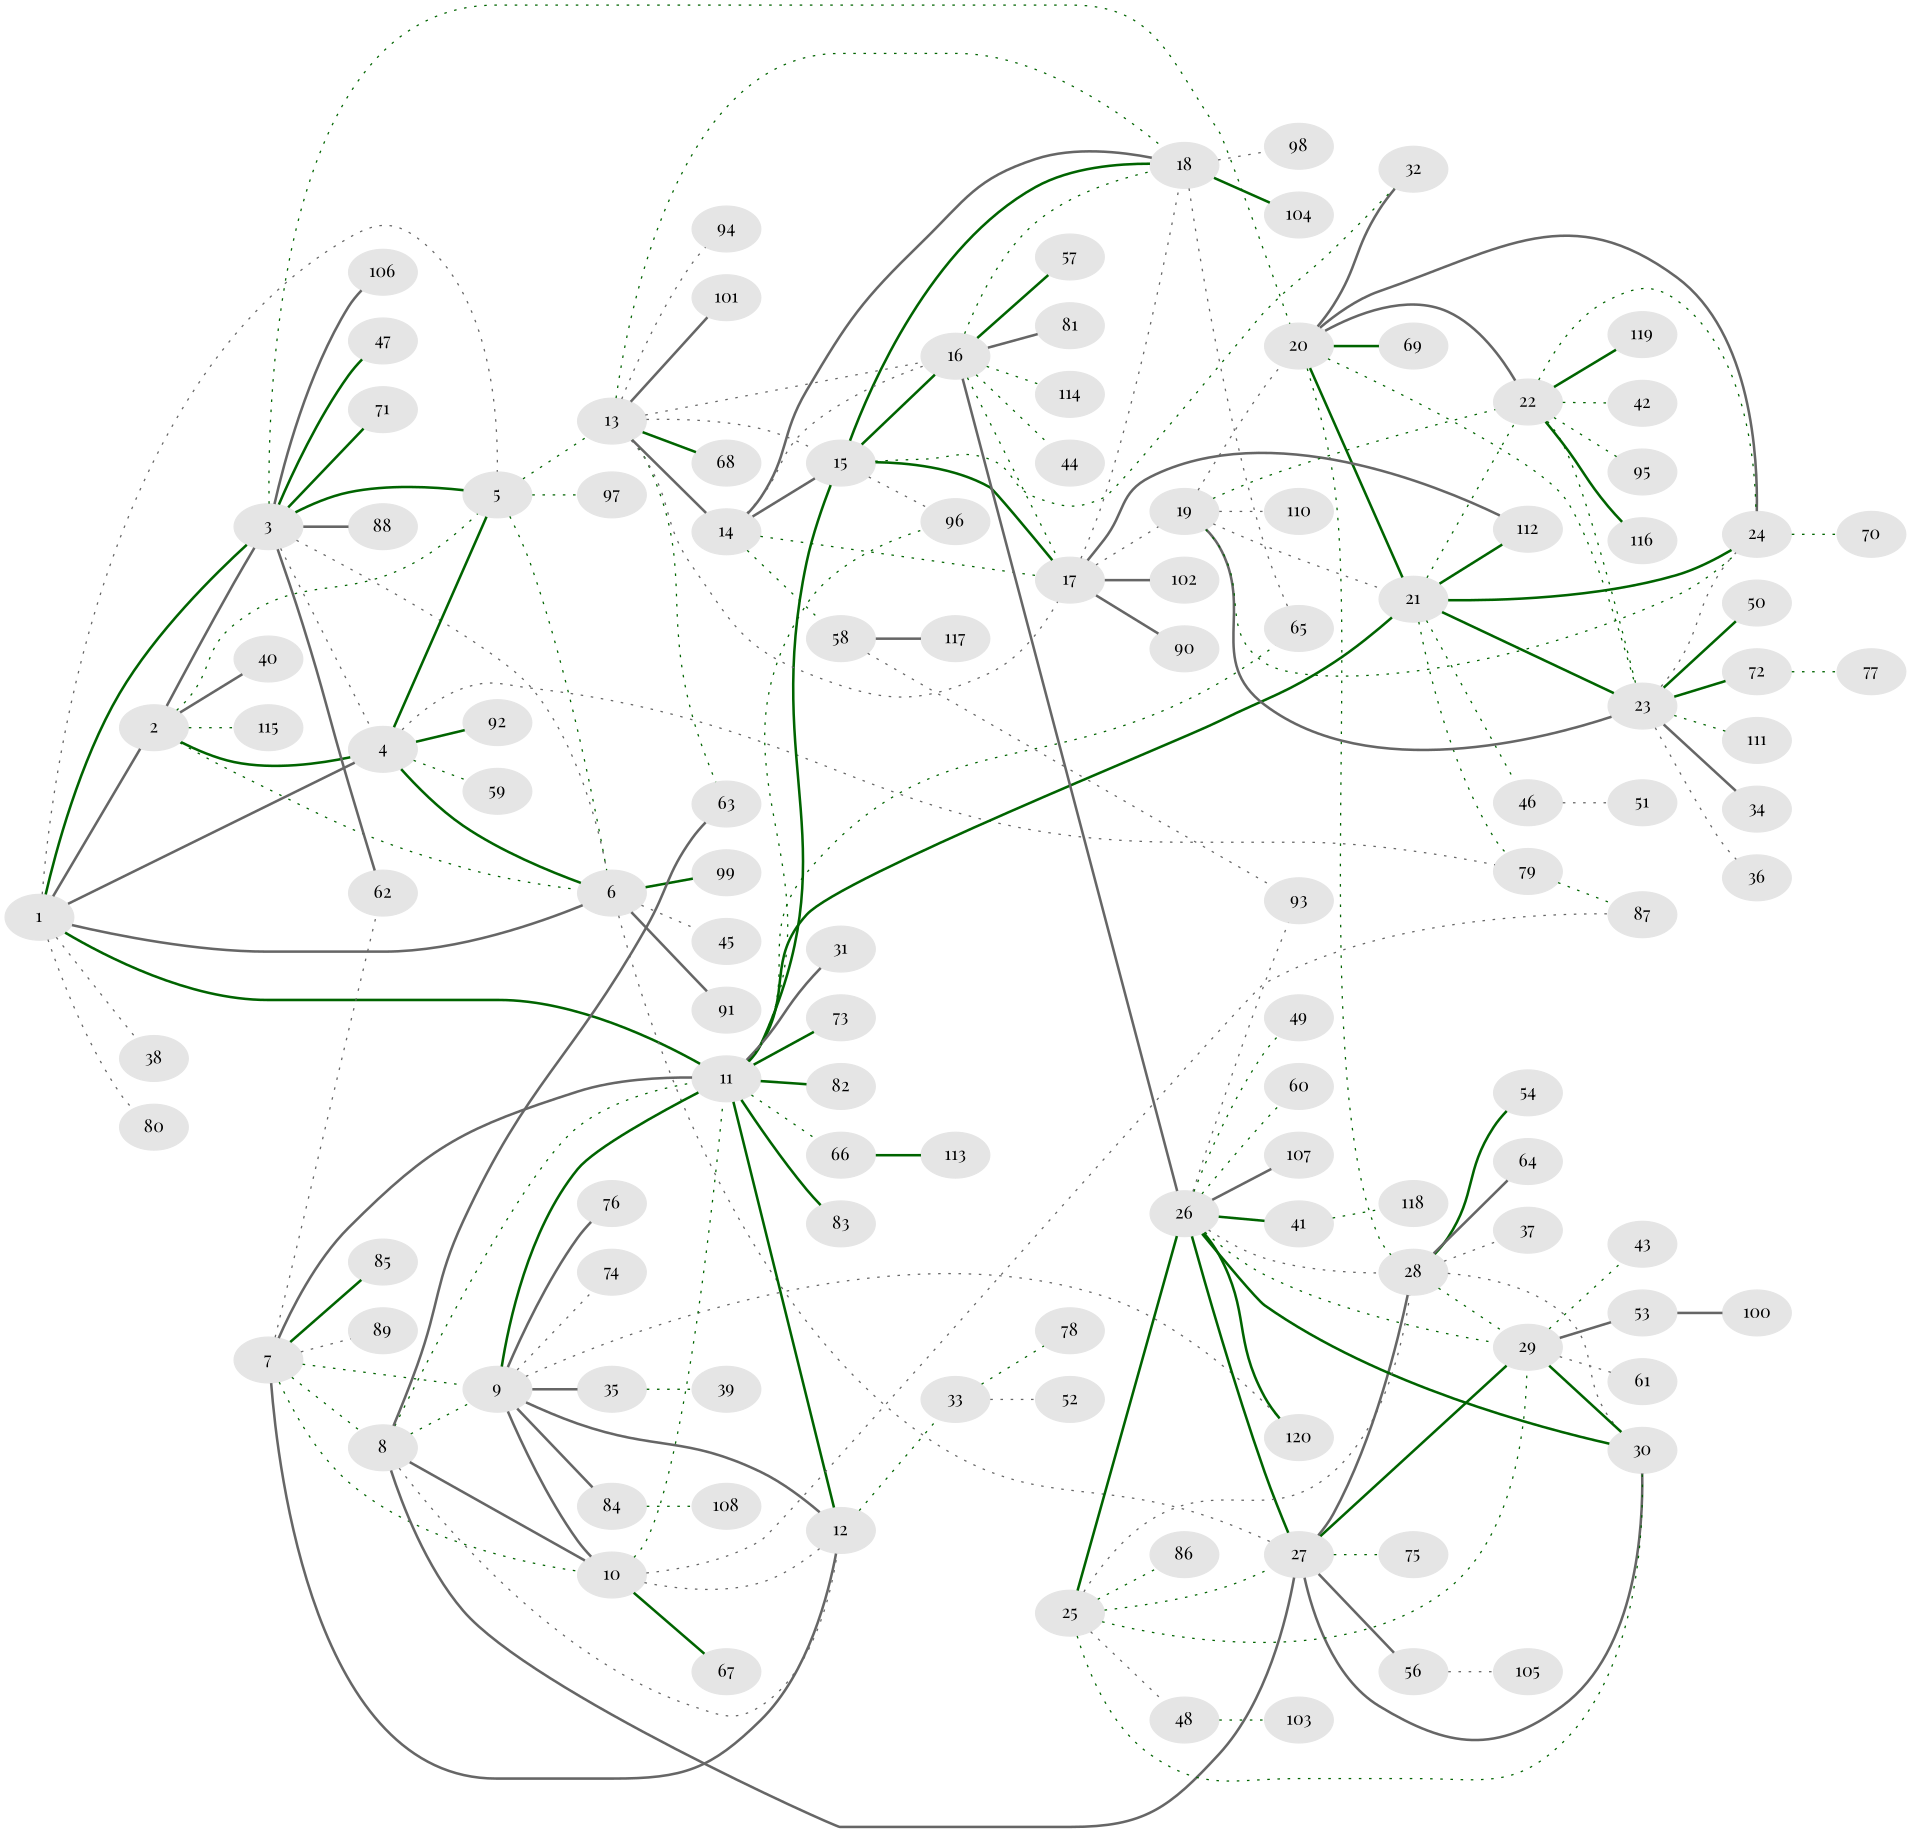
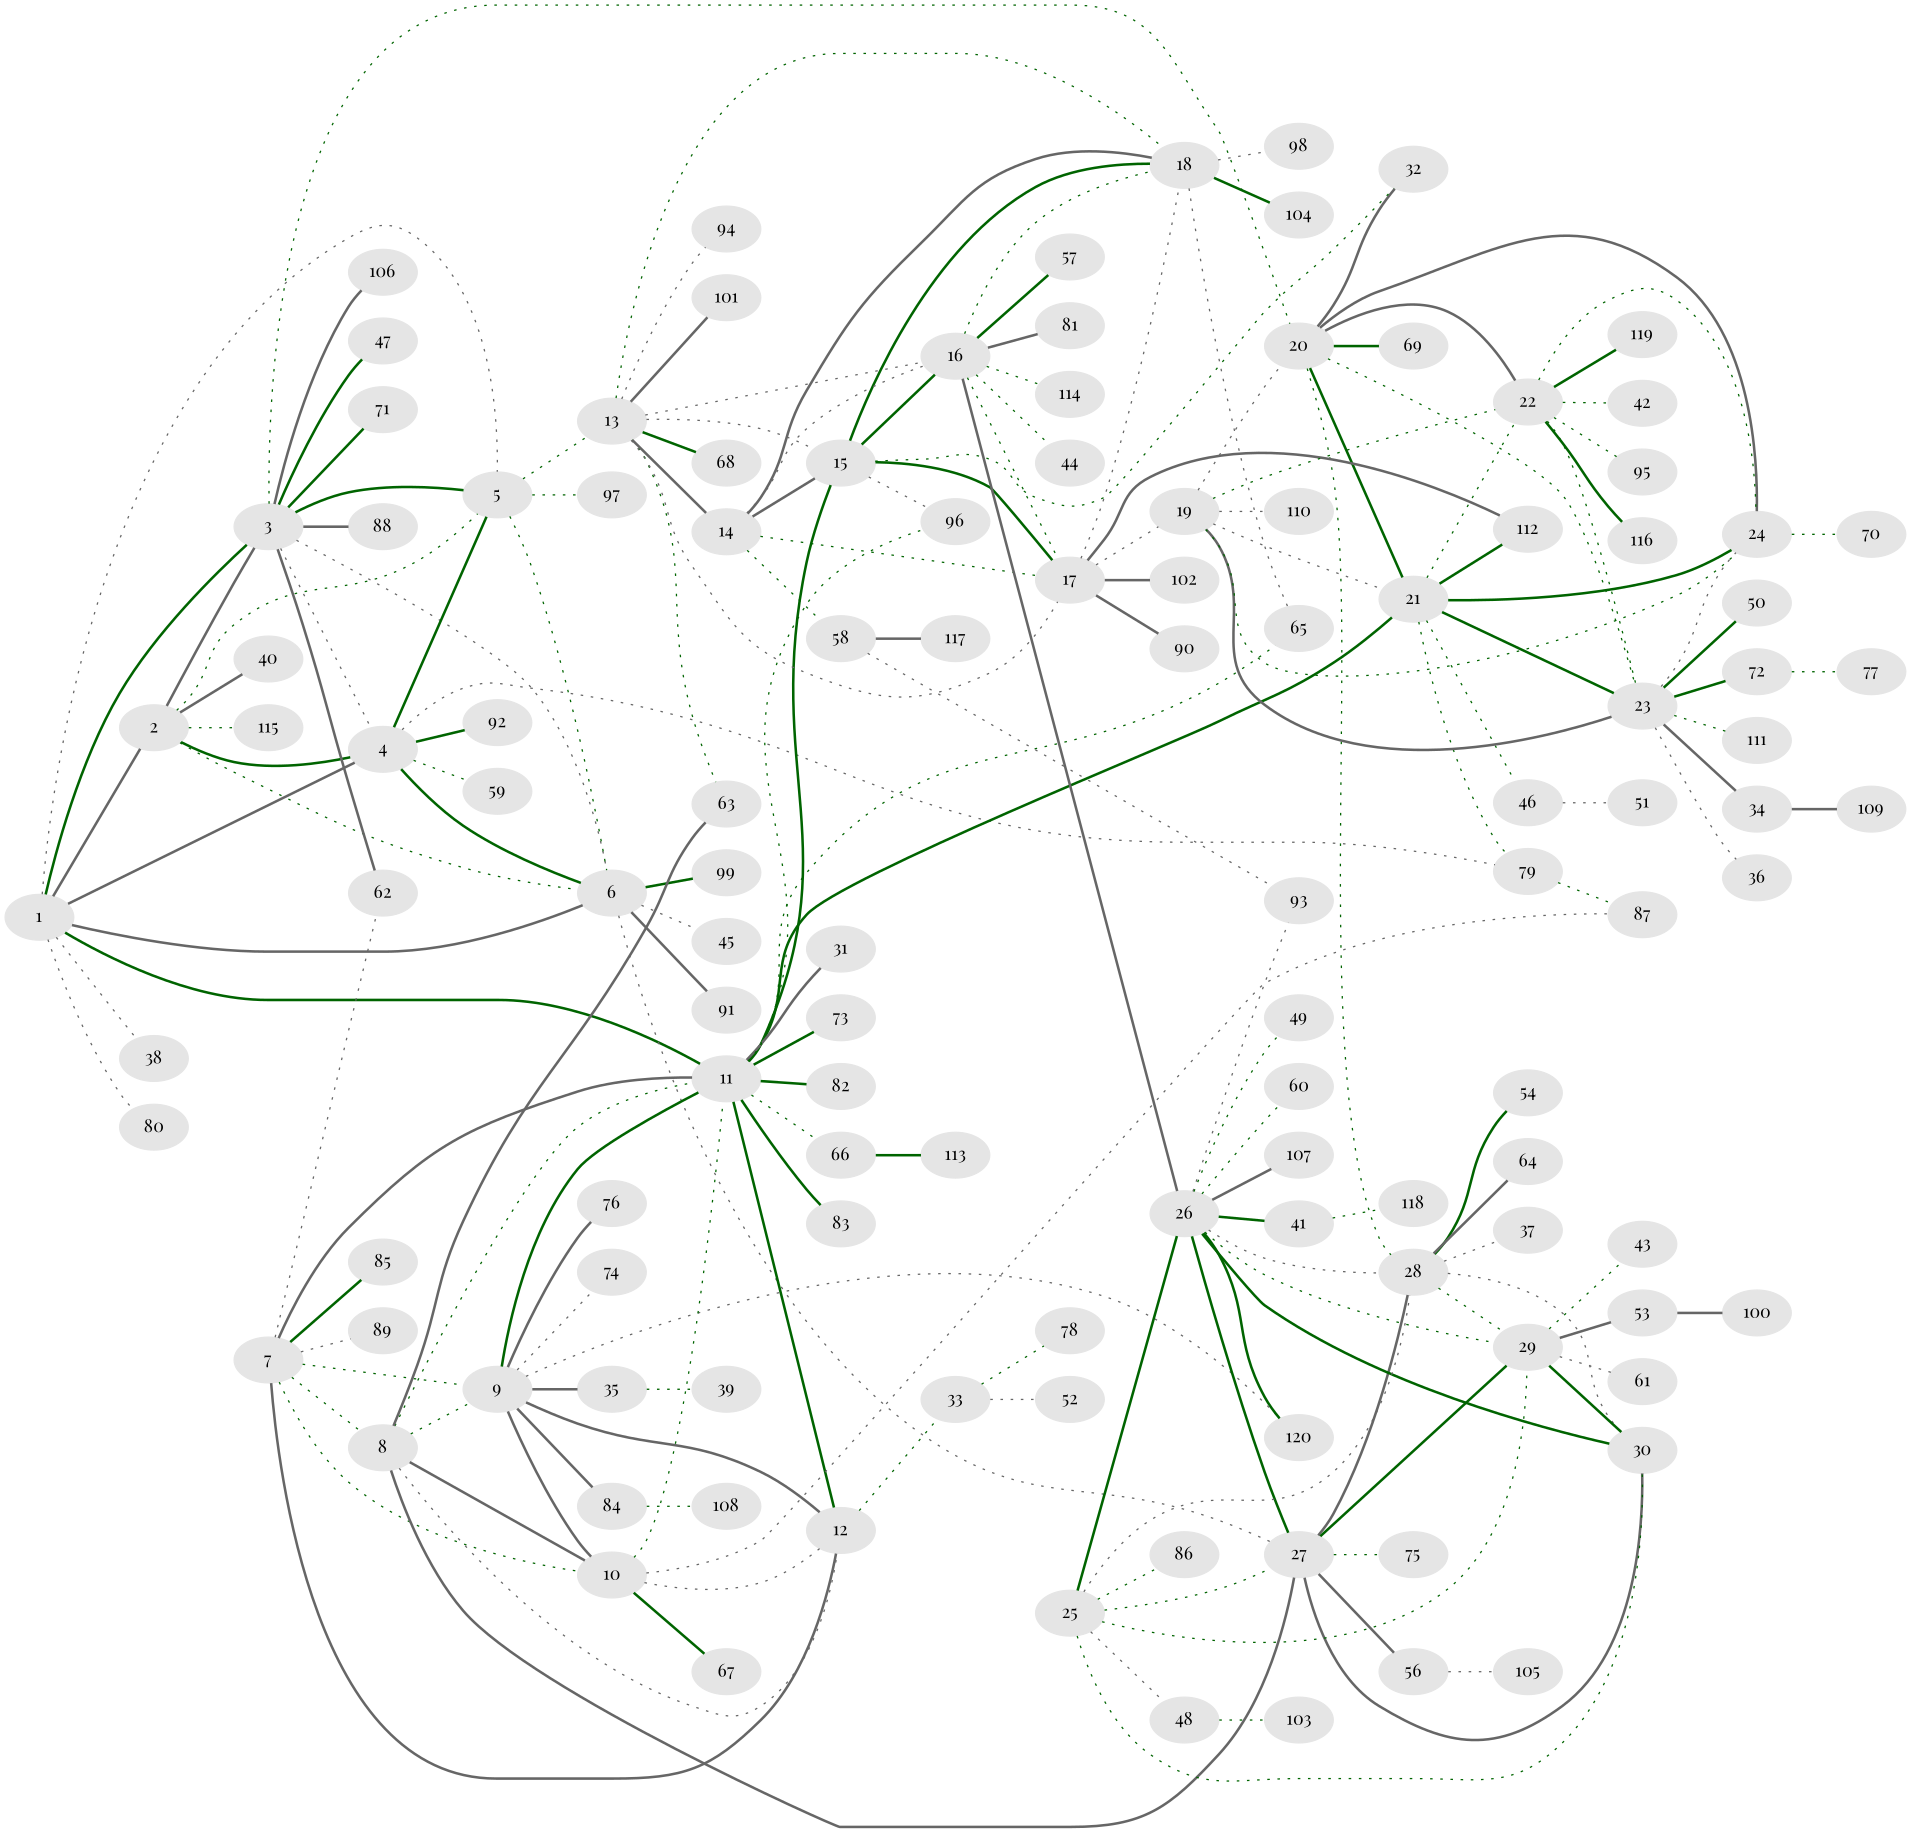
node "109": added
